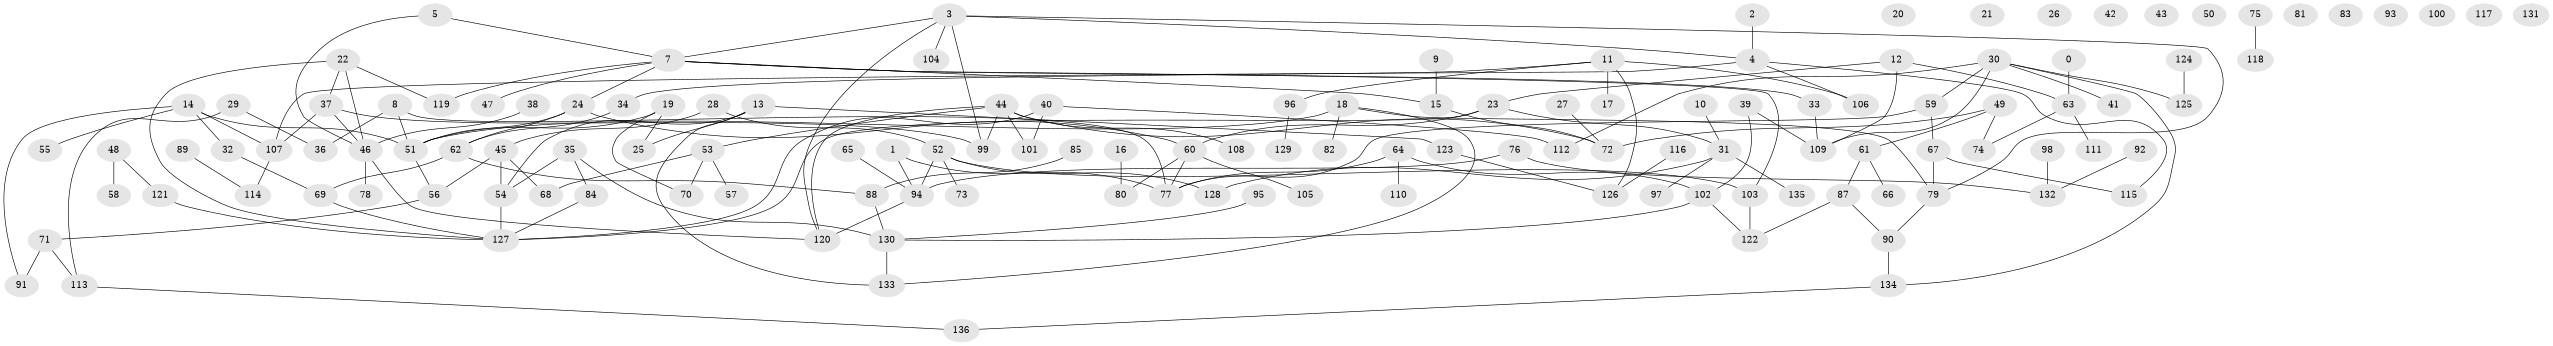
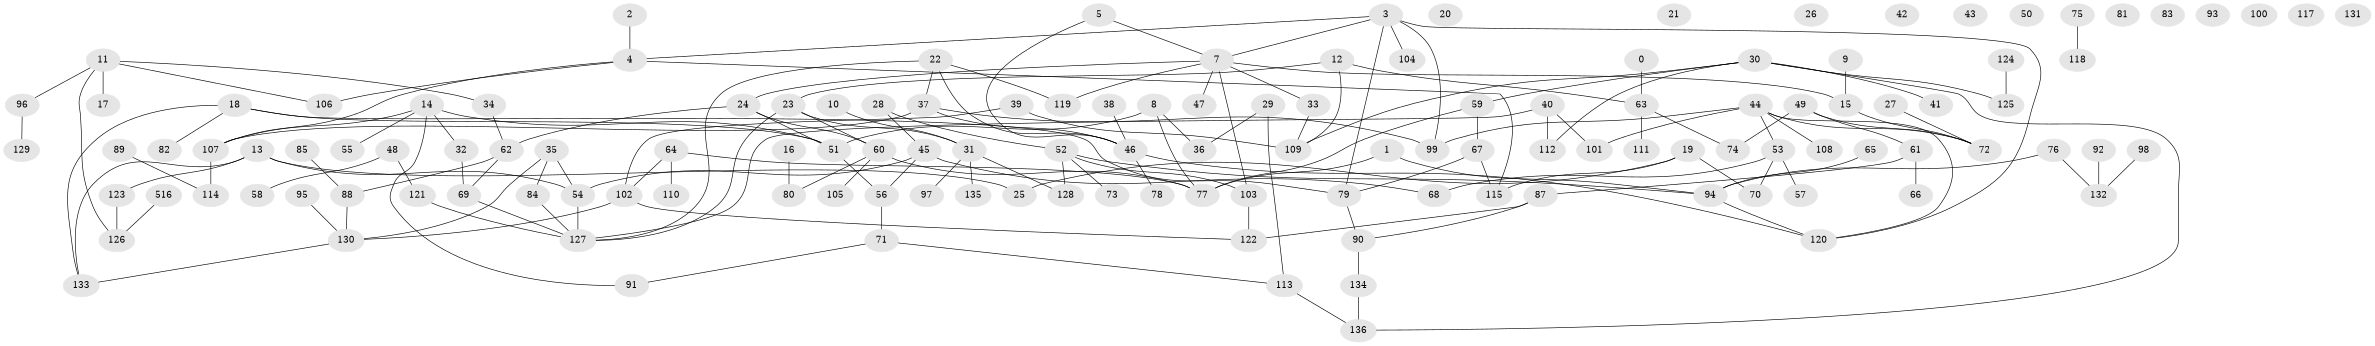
edge "19" -- "51": now "19" -- "115"
node "116": label "116" -> "516"
edge "30" -- "134": now "30" -- "136"
